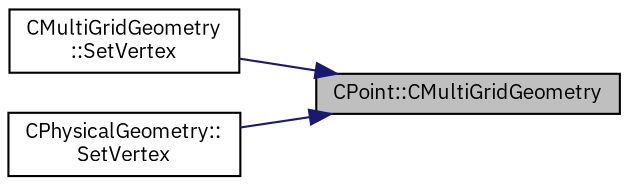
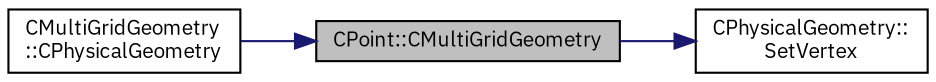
node "CMultiGridGeometry ::SetVertex": label "CMultiGridGeometry ::SetVertex" -> "CMultiGridGeometry ::CPhysicalGeometry"
edge "CPhysicalGeometry:: SetVertex" -> "CPoint::CMultiGridGeometry": reversed
